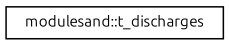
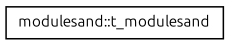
node "modulesand::t_discharges": label "modulesand::t_discharges" -> "modulesand::t_modulesand"
